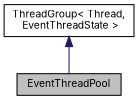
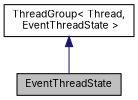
node "EventThreadPool": label "EventThreadPool" -> "EventThreadState"
